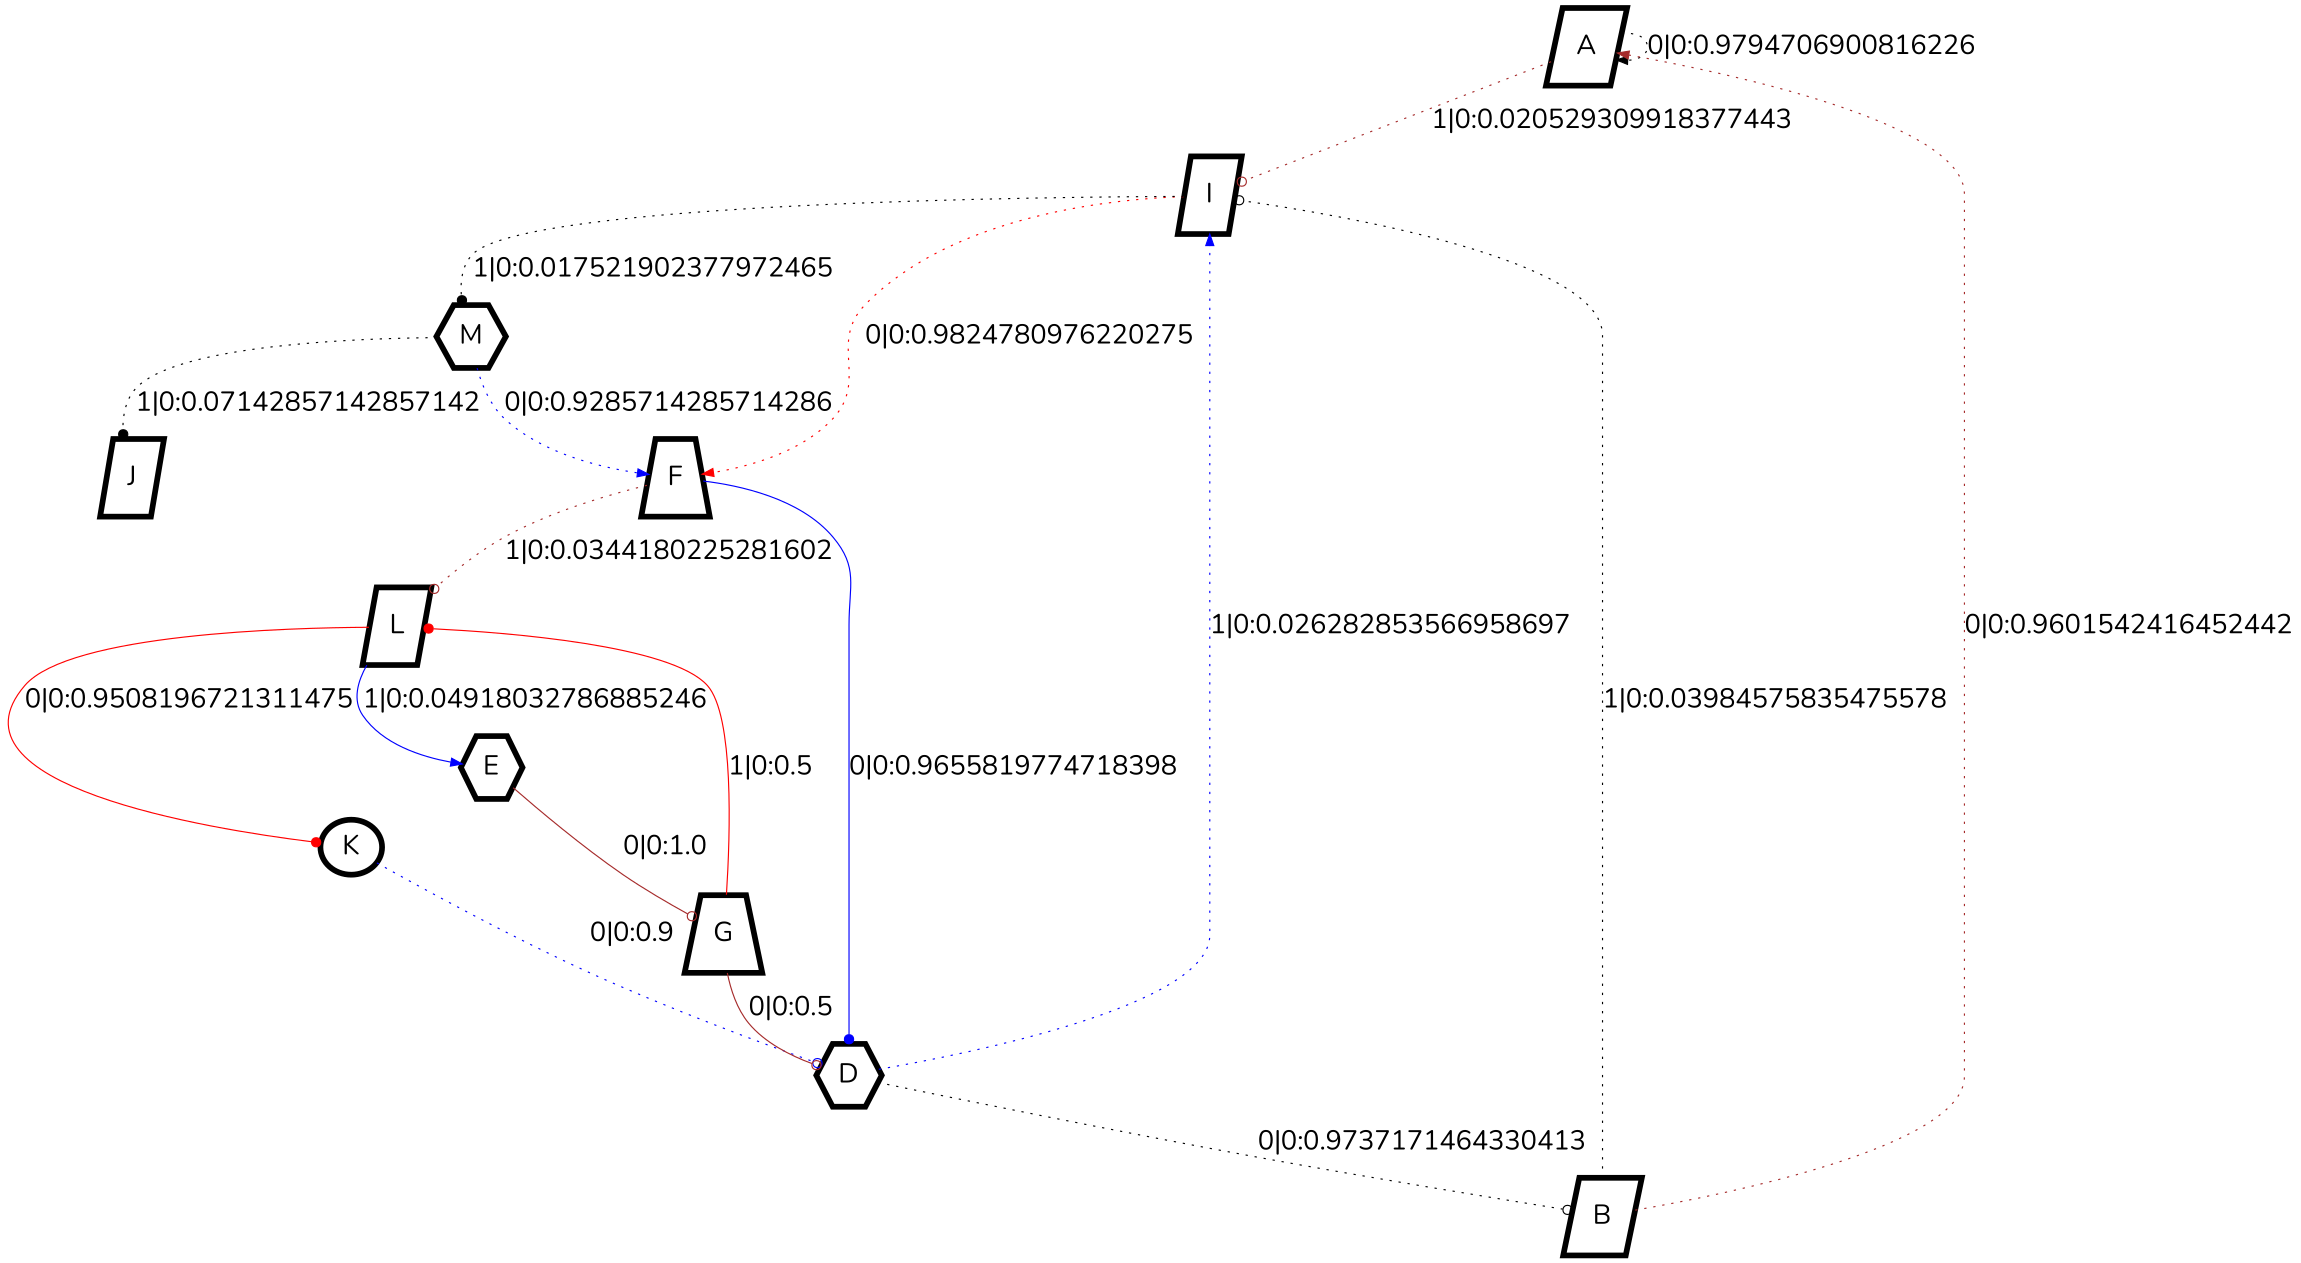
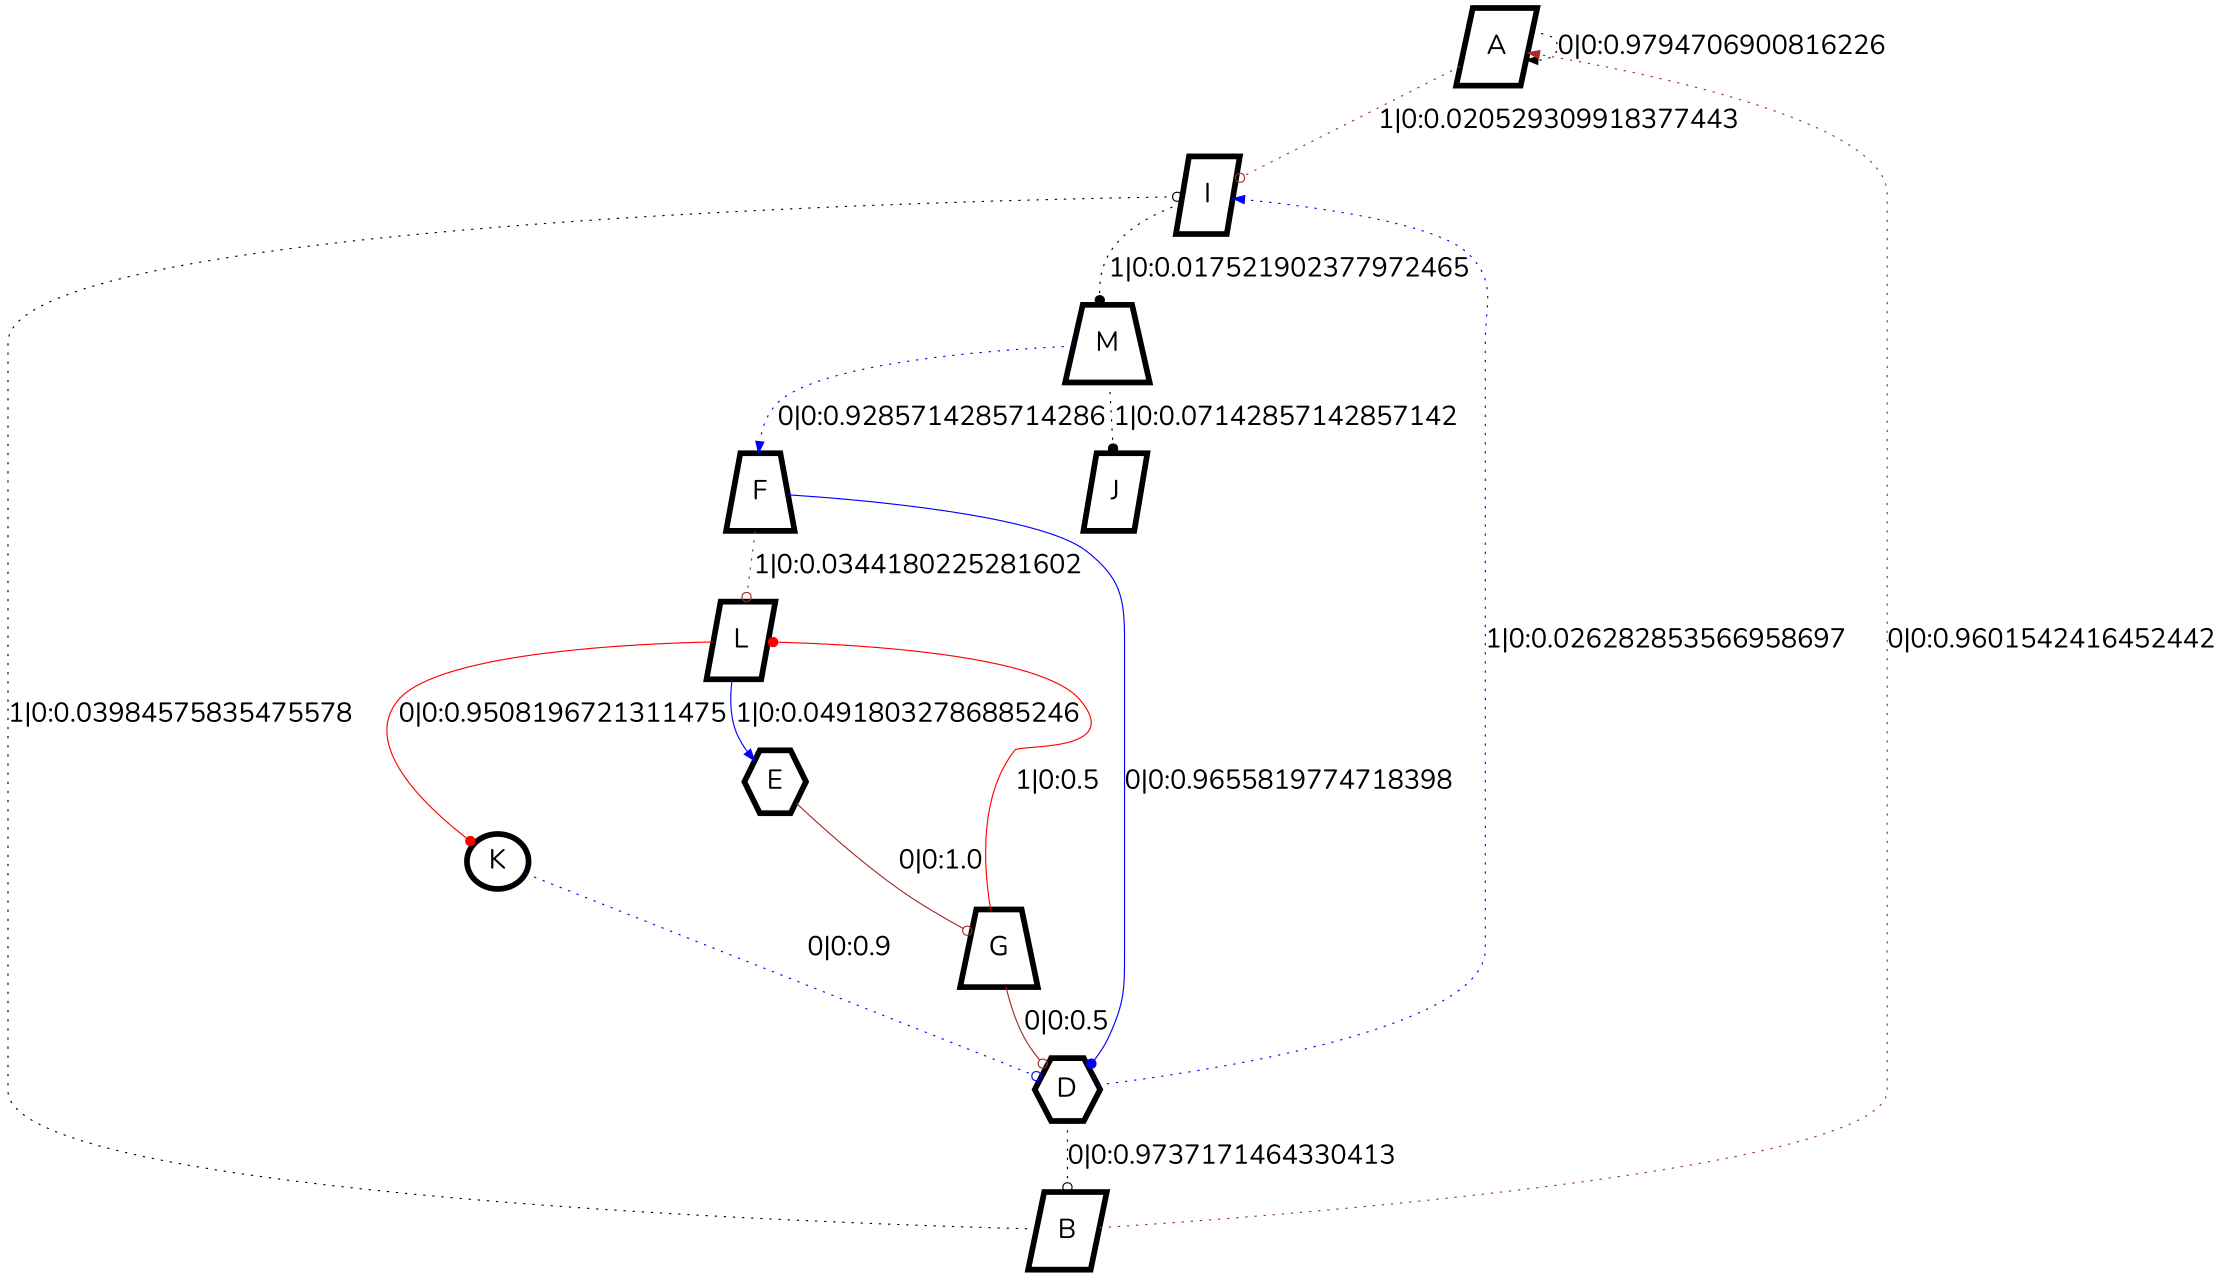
edge "I" -> "F": removed, label "0|0:0.9824780976220275"
node "M": shape hexagon -> trapezium
